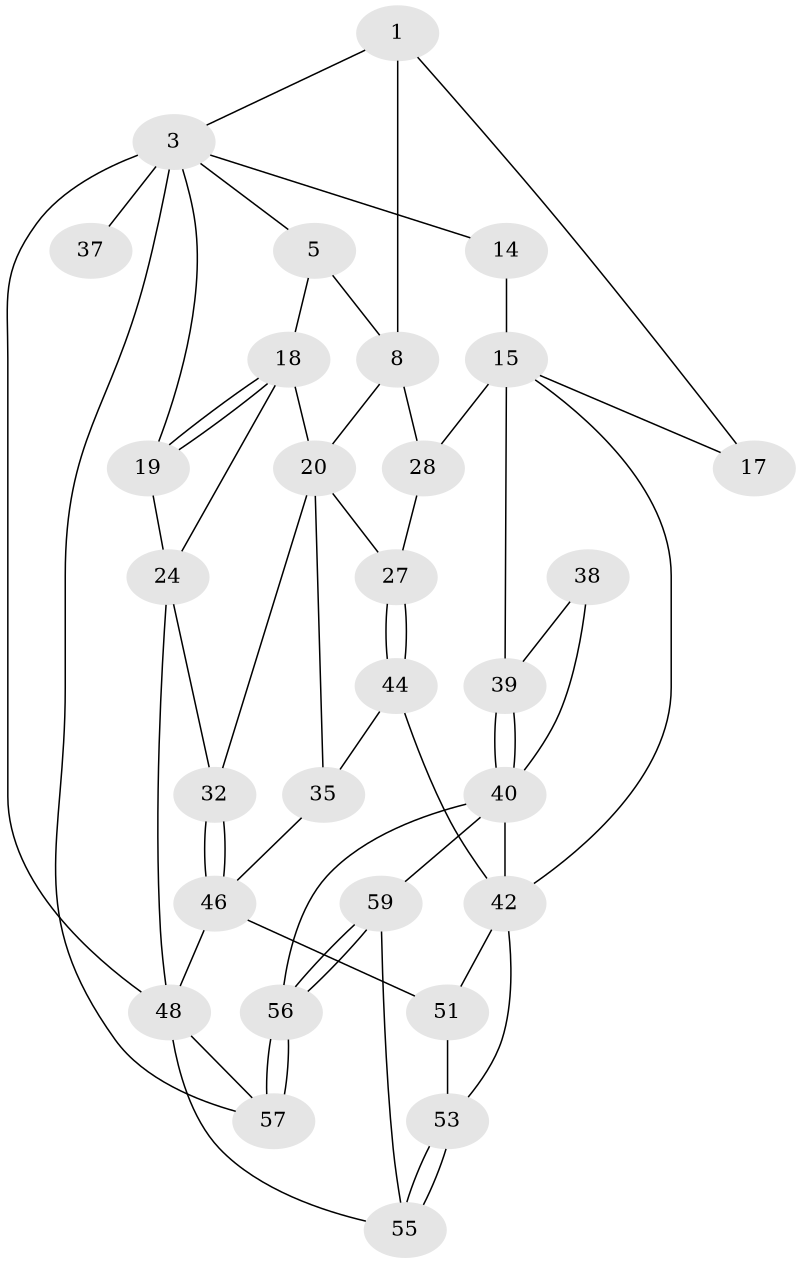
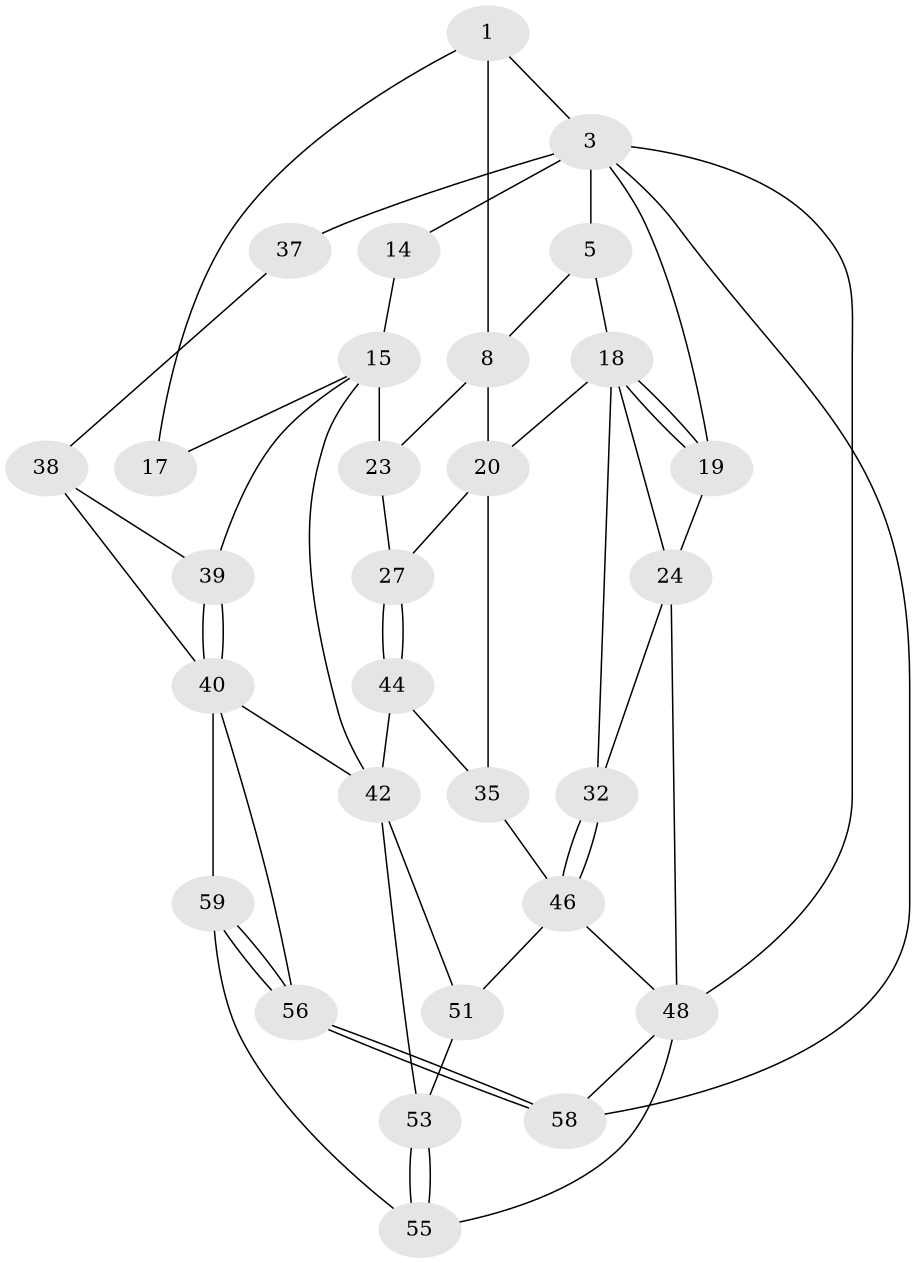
edge "37" -- "38": added
node "28": label "28" -> "23"
edge "20" -- "32": now "18" -- "32"
node "57": label "57" -> "58"
